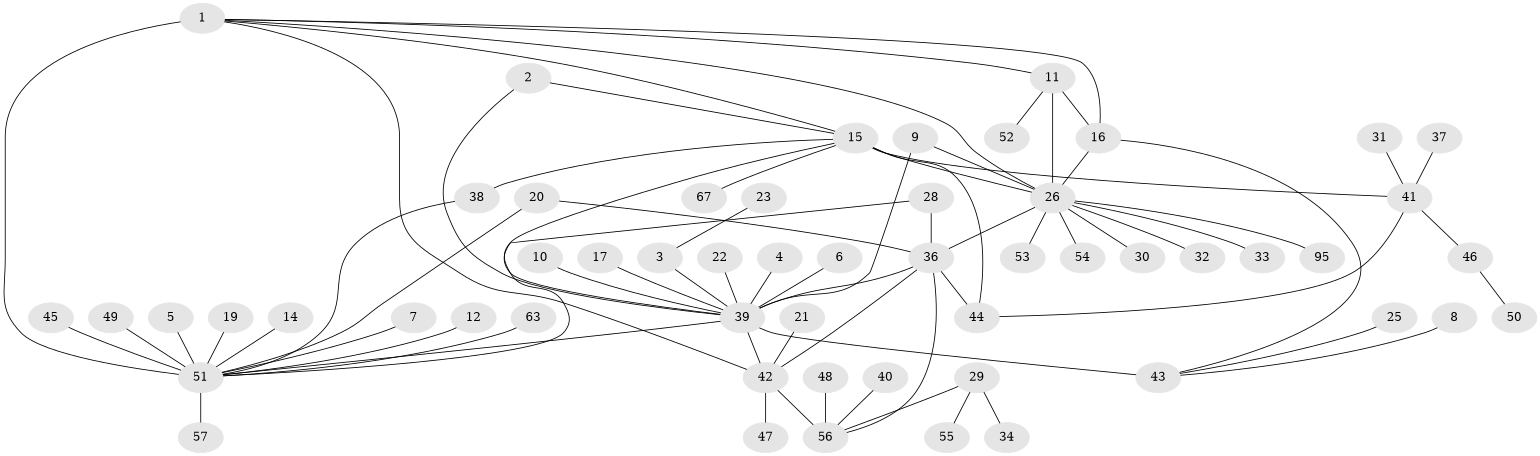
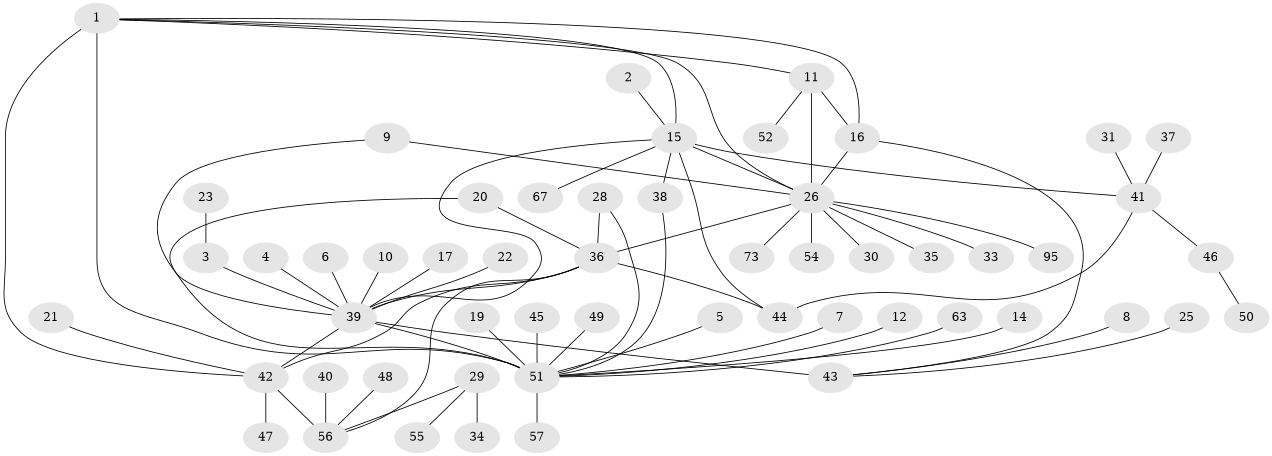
node "53": label "53" -> "73"
node "32": label "32" -> "35"
edge "2" -- "39": removed
